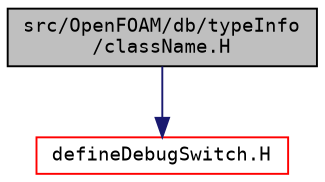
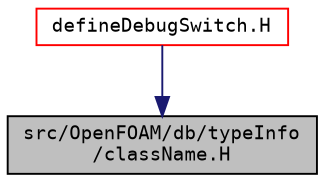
edge "src/OpenFOAM/db/typeInfo /className.H" -> "defineDebugSwitch.H": reversed
